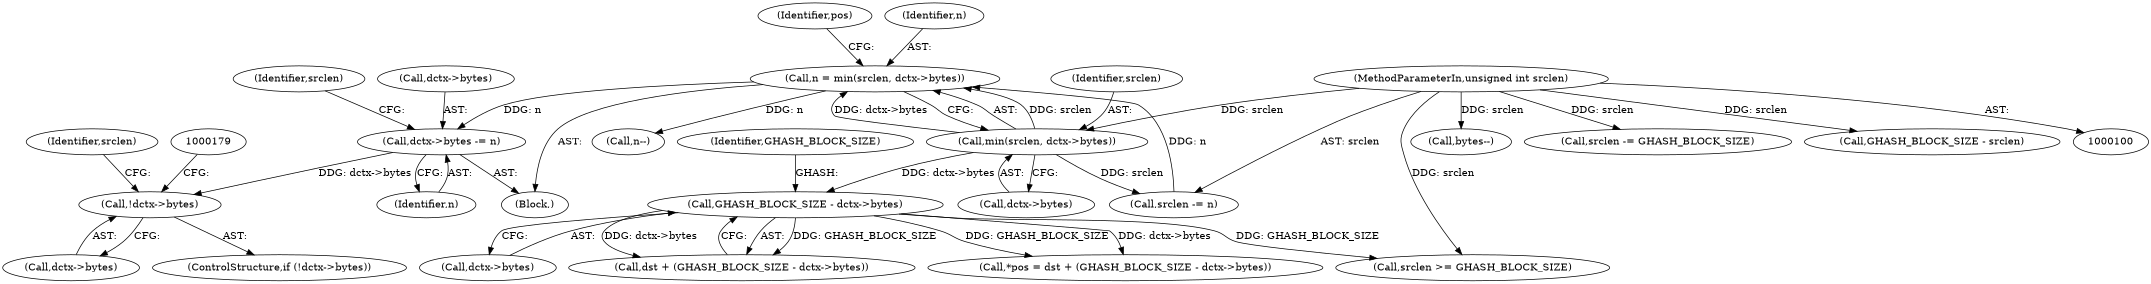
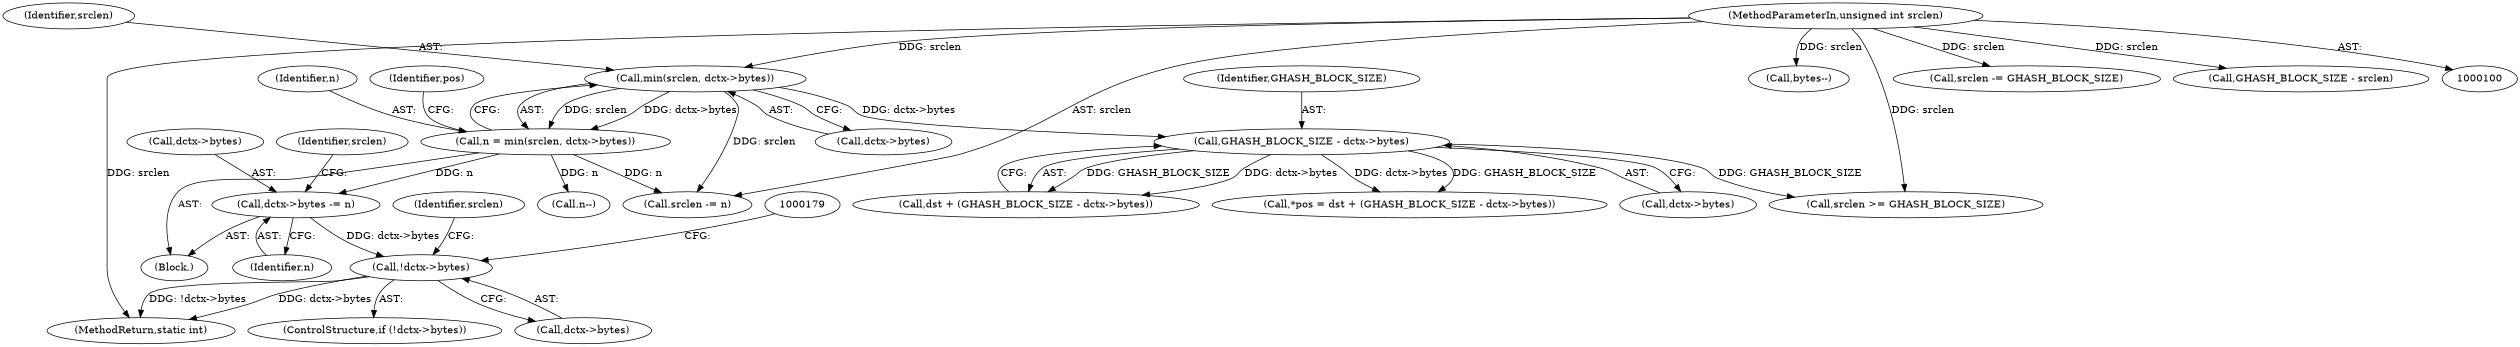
edge "(Call,srclen -= n)" -> "(Call,n = min(srclen, dctx->bytes))": reversed
edge "(Identifier,GHASH_BLOCK_SIZE)" -> "(Call,GHASH_BLOCK_SIZE - dctx->bytes)": label "GHASH: " -> "AST: "
node "(MethodReturn,static int)": added
